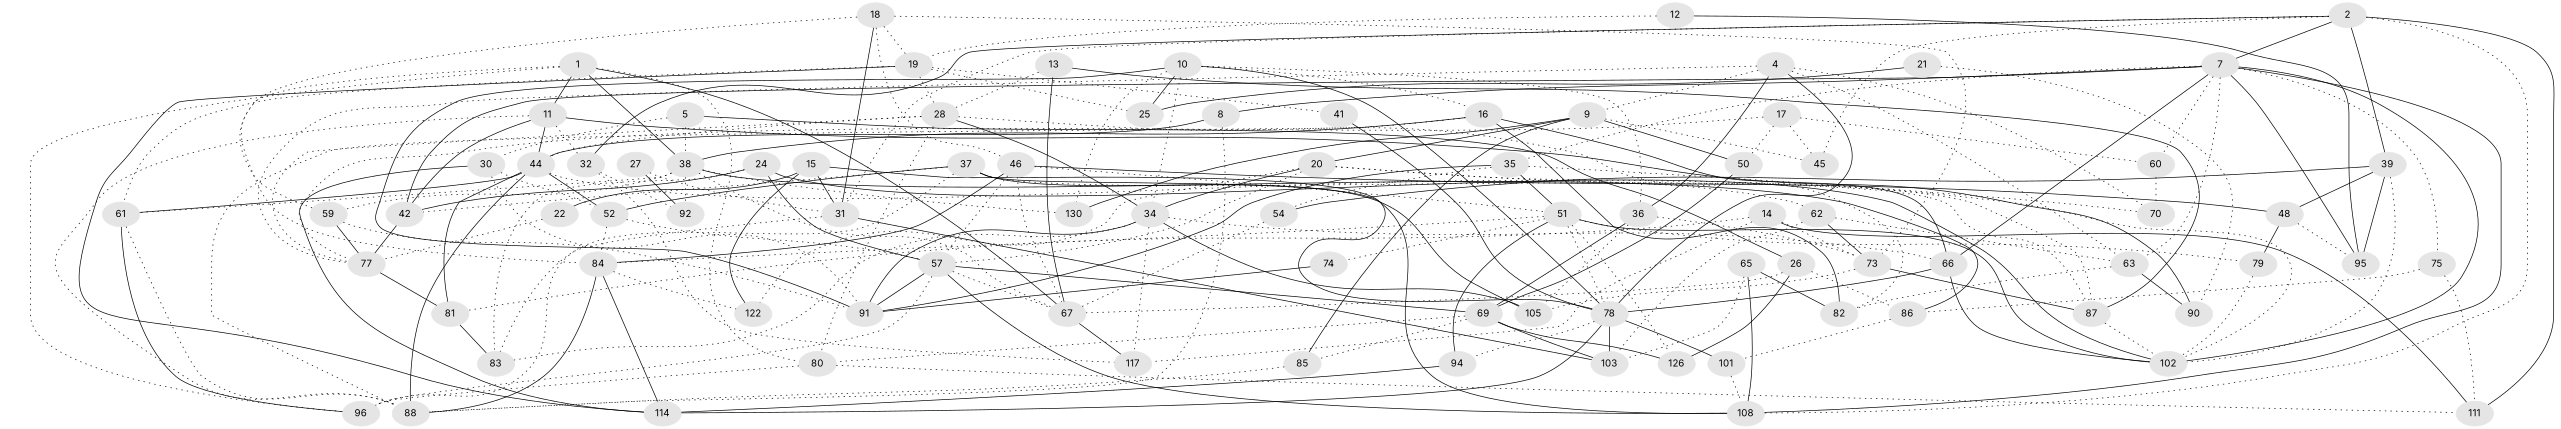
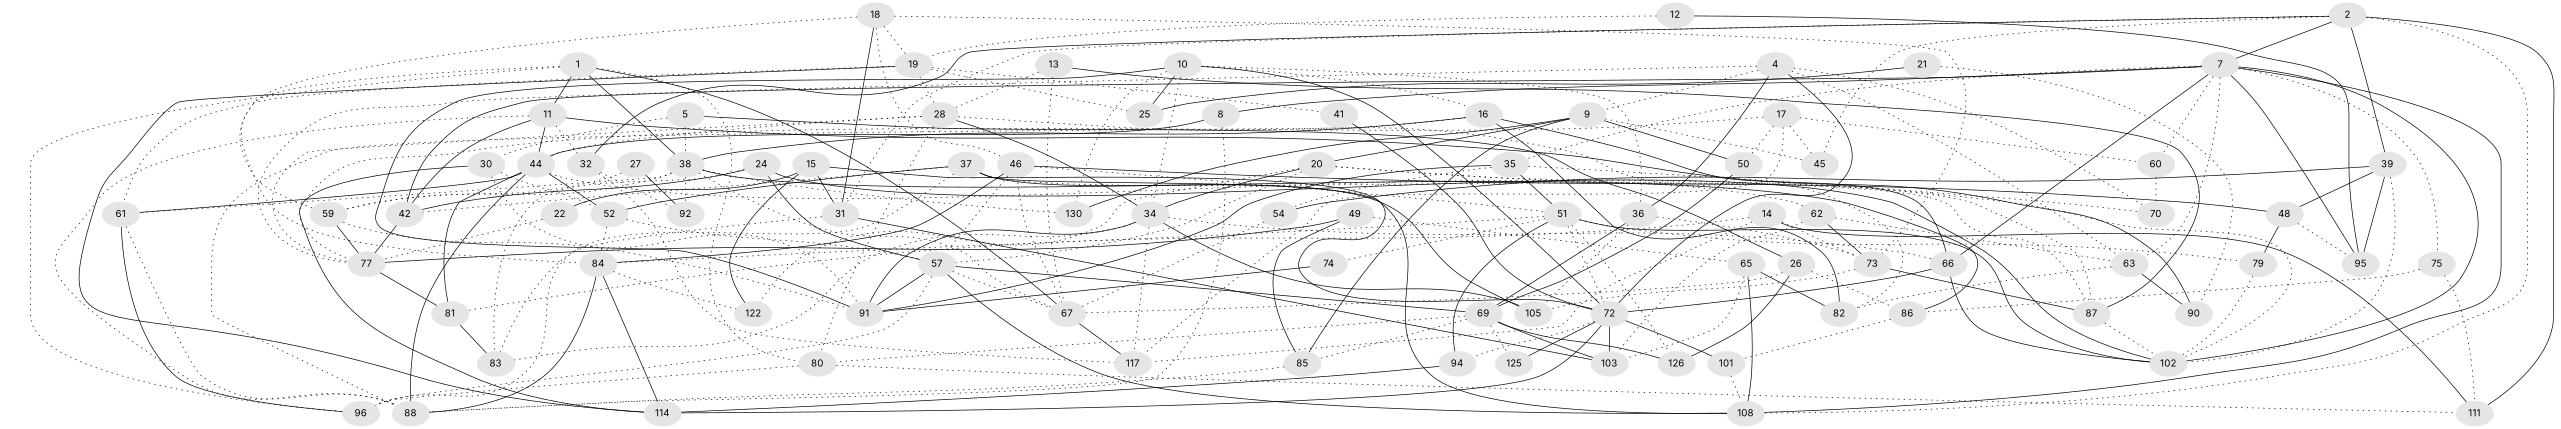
edge "17" -- "117": added
edge "13" -- "67": style solid -> dotted
edge "27" -- "31": now "27" -- "59"
node "49": added
node "78": label "78" -> "72"
node "125": added
